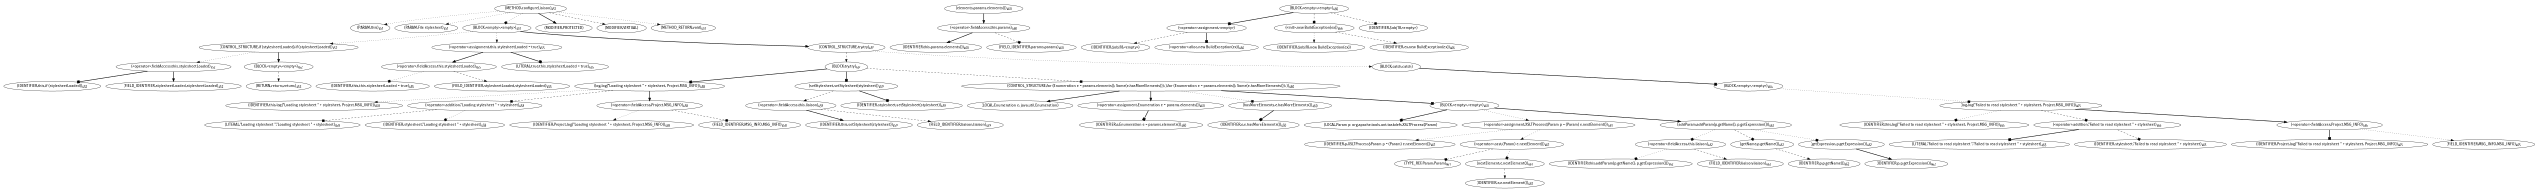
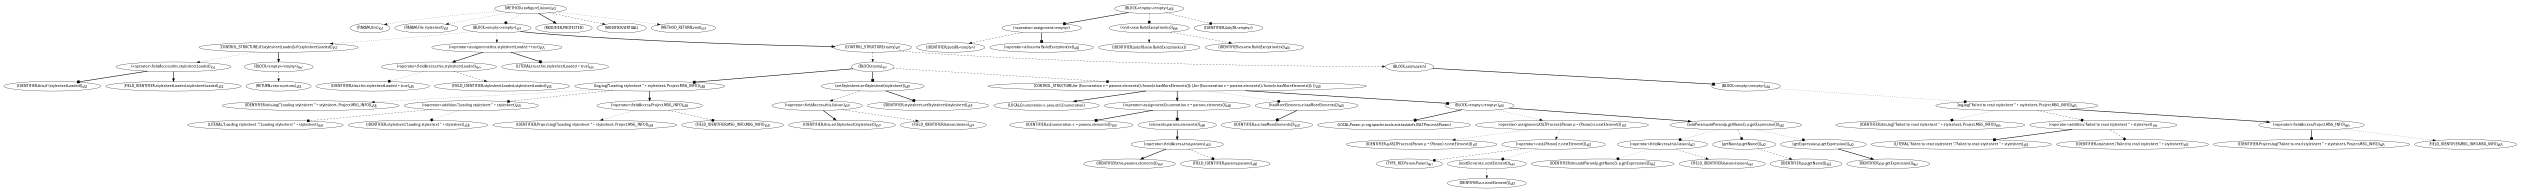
edge "(CONTROL_STRUCTURE,try,try)" -> "(BLOCK,catch,catch)": style dotted -> dashed
edge "(<operator>.assignment,Enumeration e = params.elements())" -> "(elements,params.elements())": added
